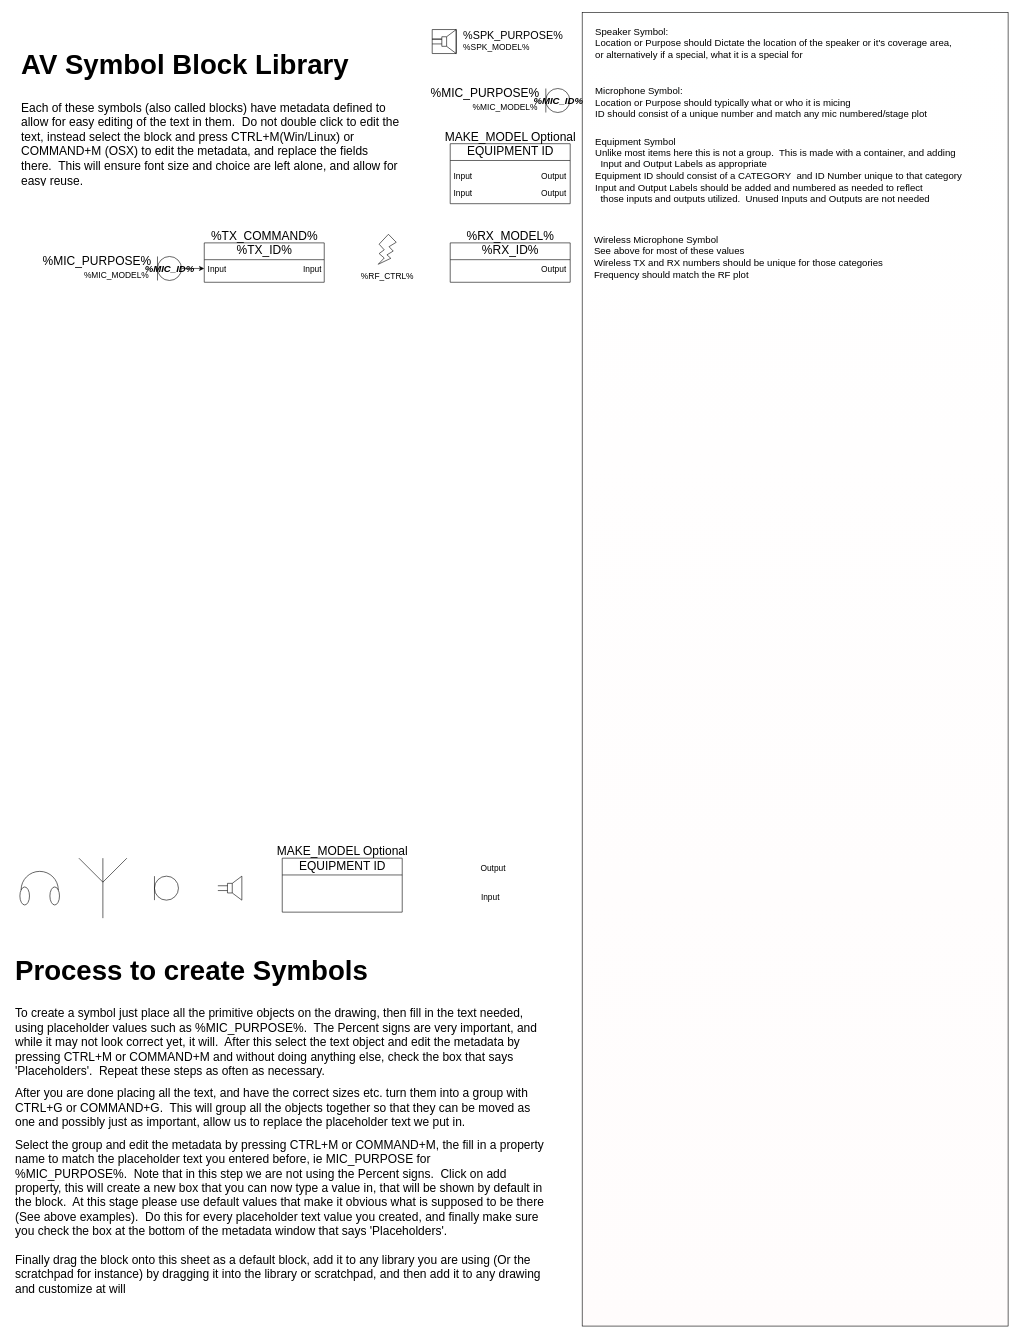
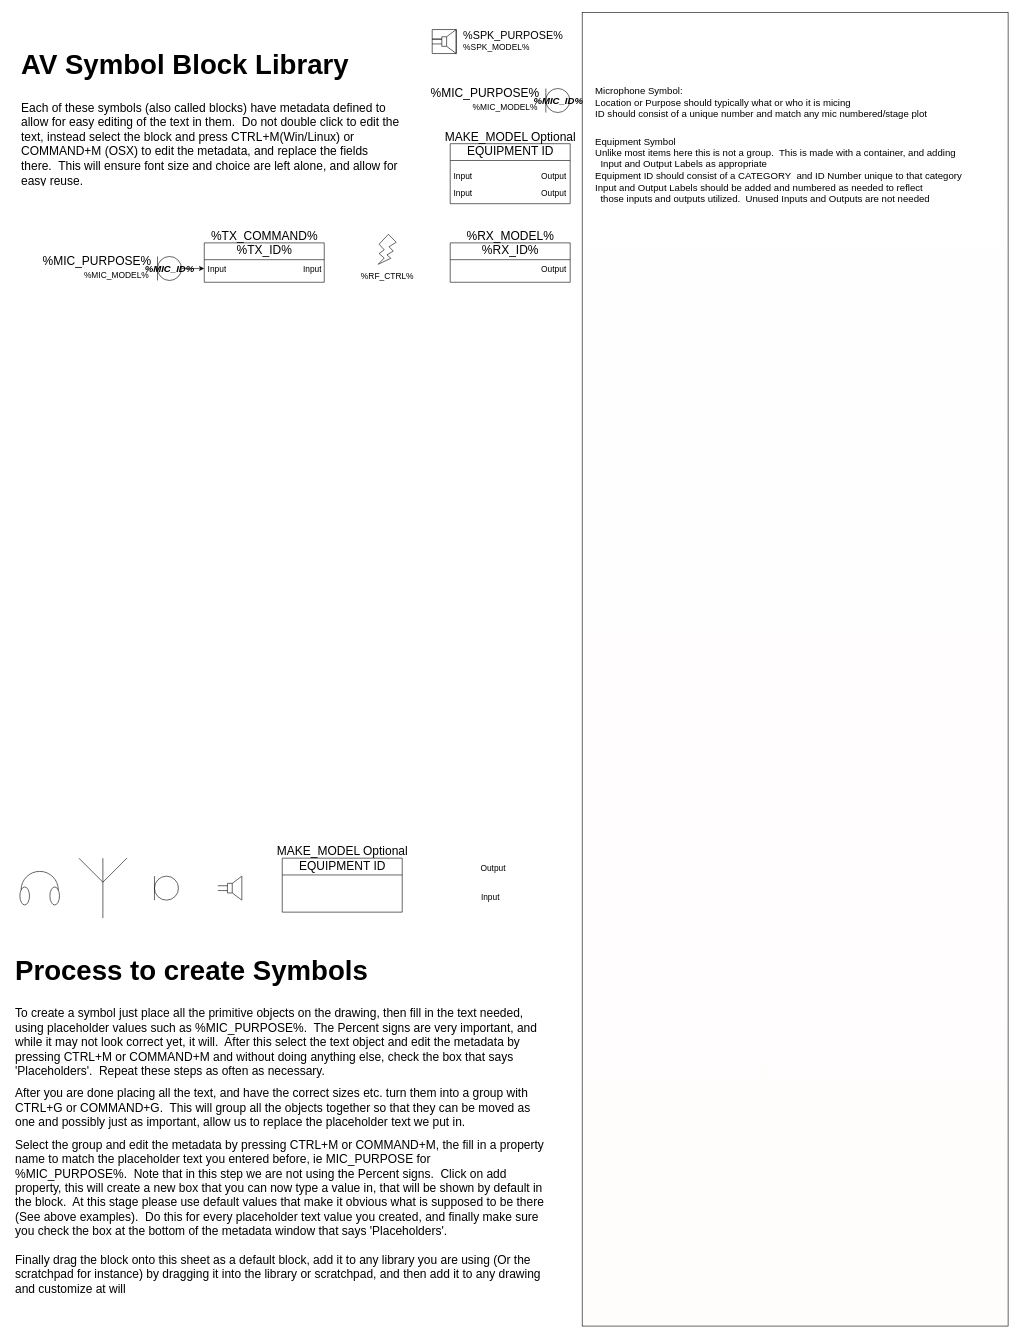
node "Speaker Symbol: Location or Purpose should Dictate the location of the speaker or it's coverage area, or alternatively if a special, what it is a special for": removed
node "Wireless Microphone SymbolSee above for most of these valuesWireless TX and RX numbers should be unique for those categoriesFrequency should match the RF plot": removed
